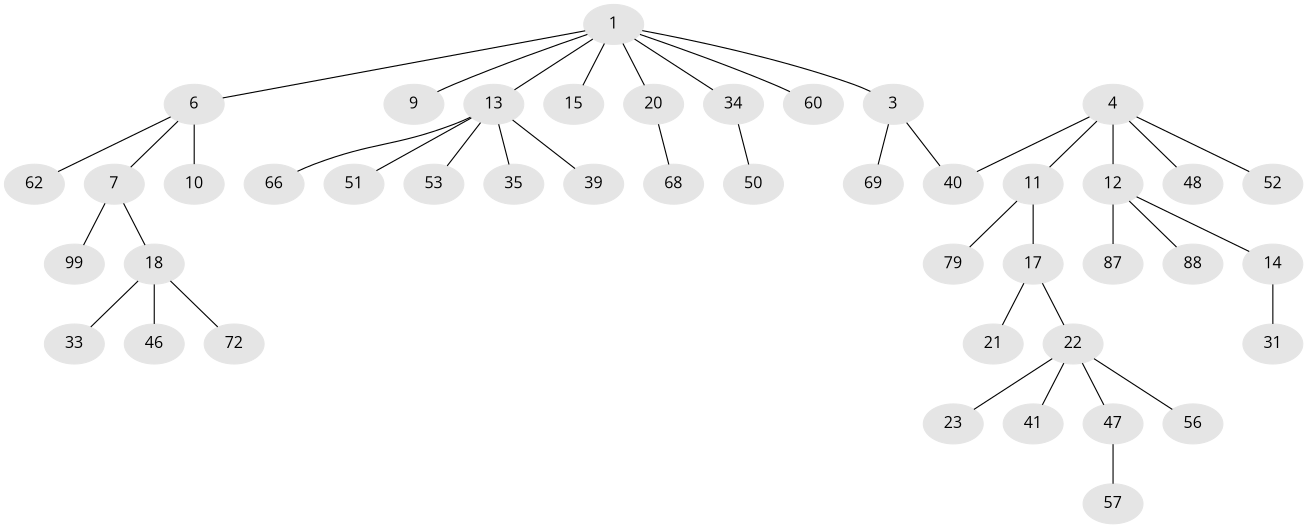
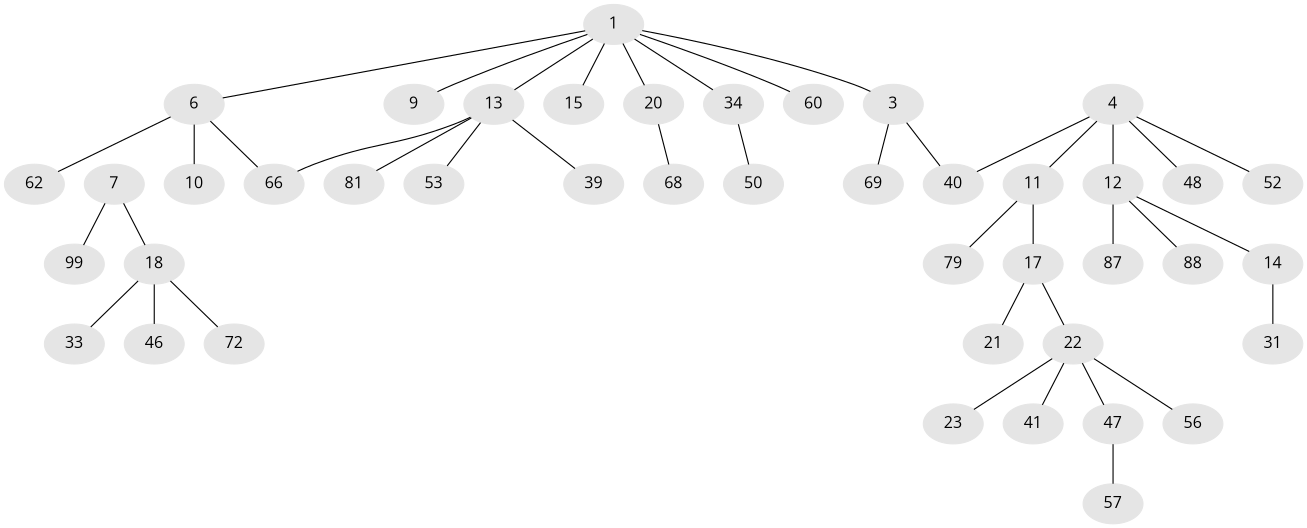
edge "6" -- "7": now "6" -- "66"
node "51": label "51" -> "81"
node "35": removed
